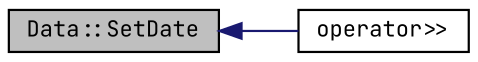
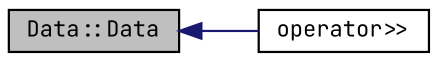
node "Data::SetDate": label "Data::SetDate" -> "Data::Data"
